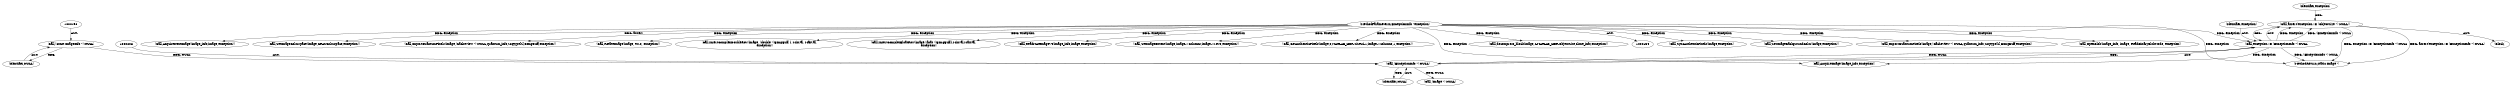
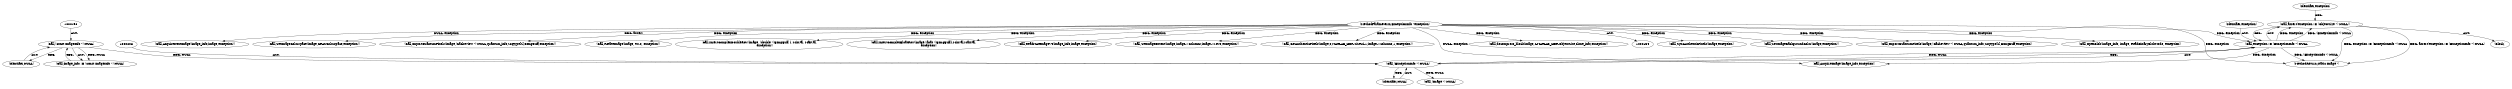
edge "(MethodParameterIn,ExceptionInfo *exception)" -> "(Call,AcquireNextImage(image_info,image,exception))": label "DDG: exception" -> "NULL: exception"
edge "(MethodParameterIn,ExceptionInfo *exception)" -> "(Call,AcquireImage(image_info,exception))": label "DDG: exception" -> "NULL: exception"
node "(Call,image_info != (const ImageInfo *) NULL)": added
